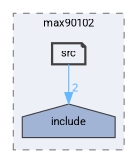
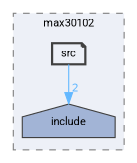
cluster "max90102": label "max90102" -> "max30102"
